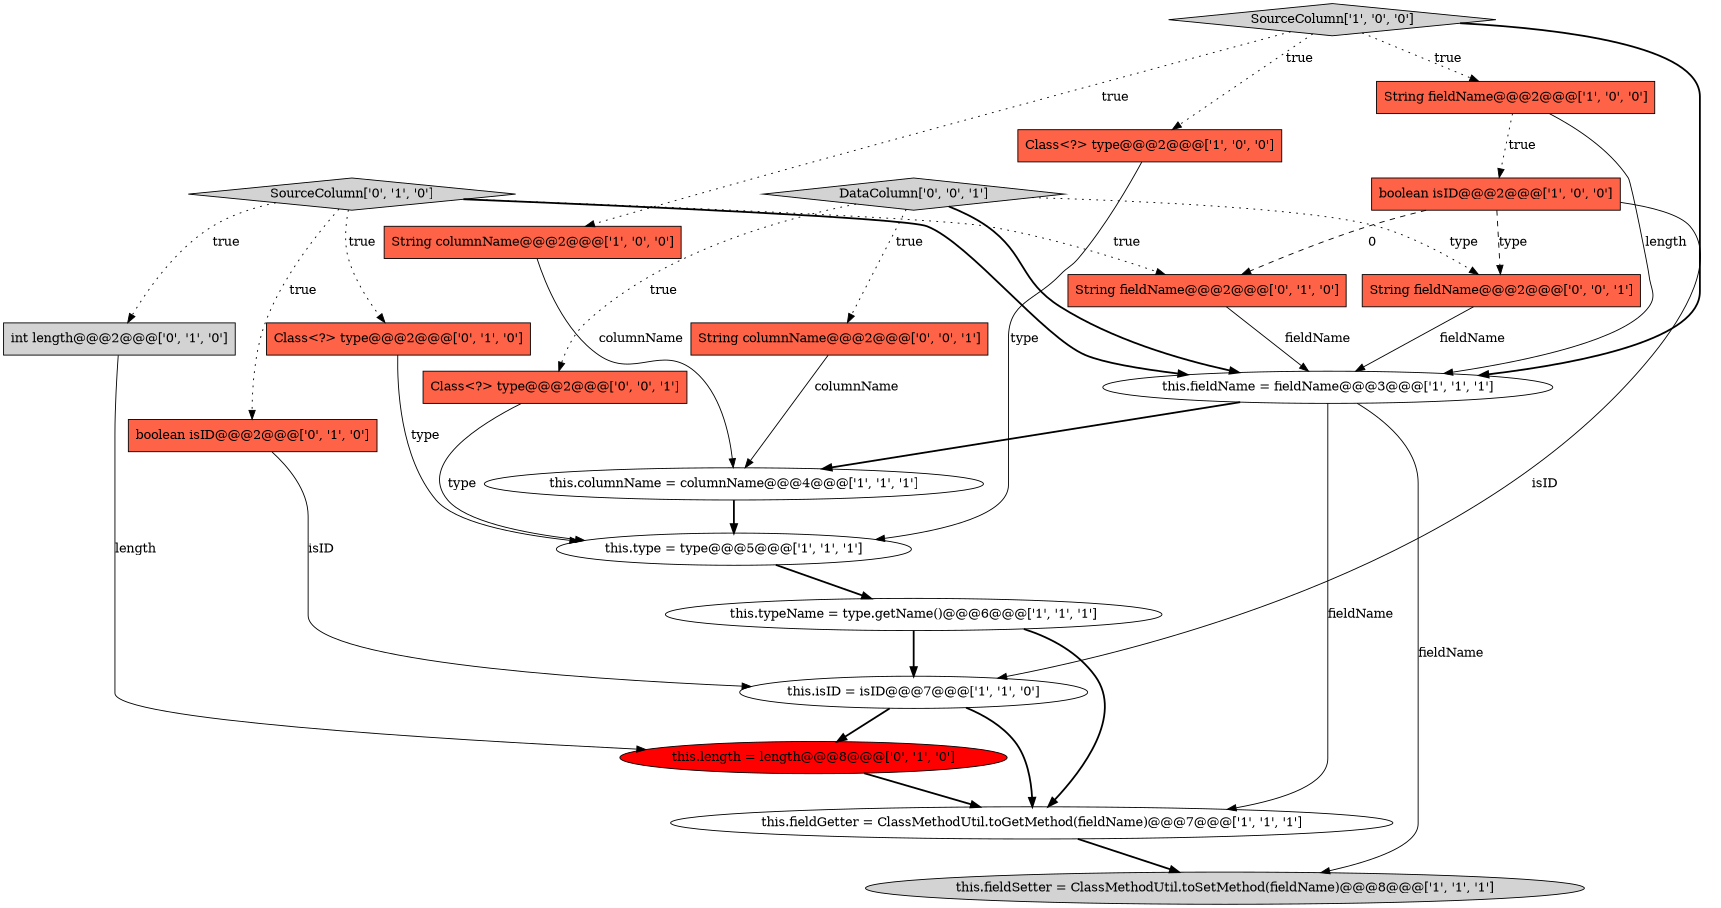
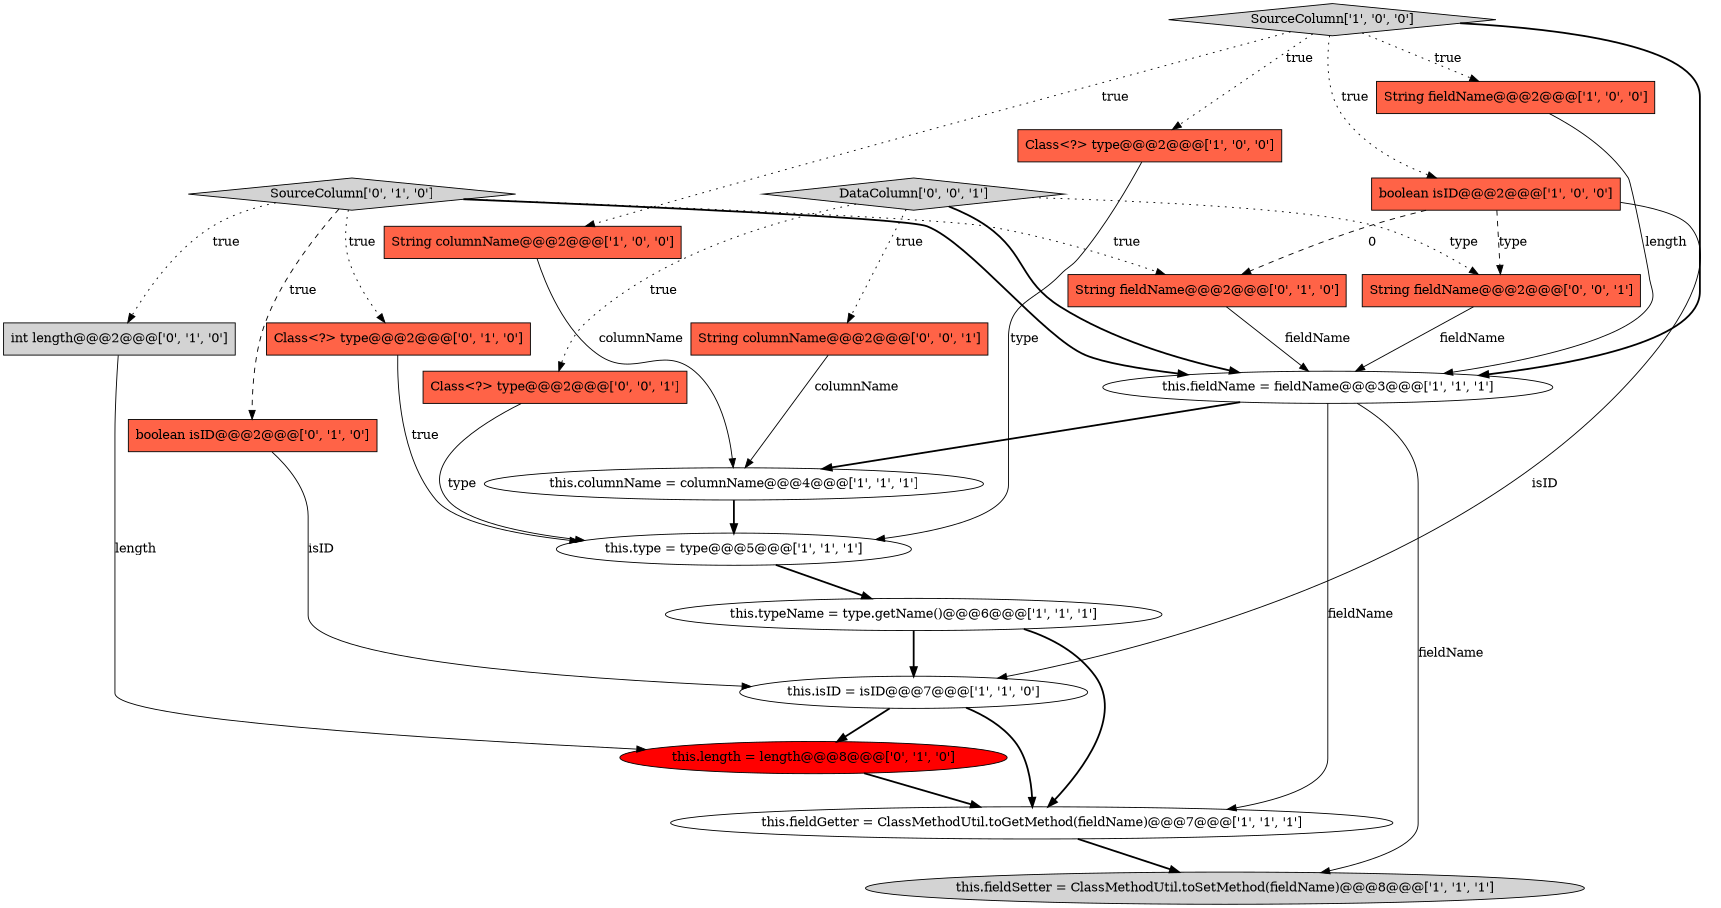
edge "String fieldName@@@2@@@['1', '0', '0']" -> "boolean isID@@@2@@@['1', '0', '0']": now "SourceColumn['1', '0', '0']" -> "boolean isID@@@2@@@['1', '0', '0']"
edge "SourceColumn['0', '1', '0']" -> "boolean isID@@@2@@@['0', '1', '0']": style dotted -> dashed
edge "Class<?> type@@@2@@@['0', '1', '0']" -> "this.type = type@@@5@@@['1', '1', '1']": label "type" -> "true"
